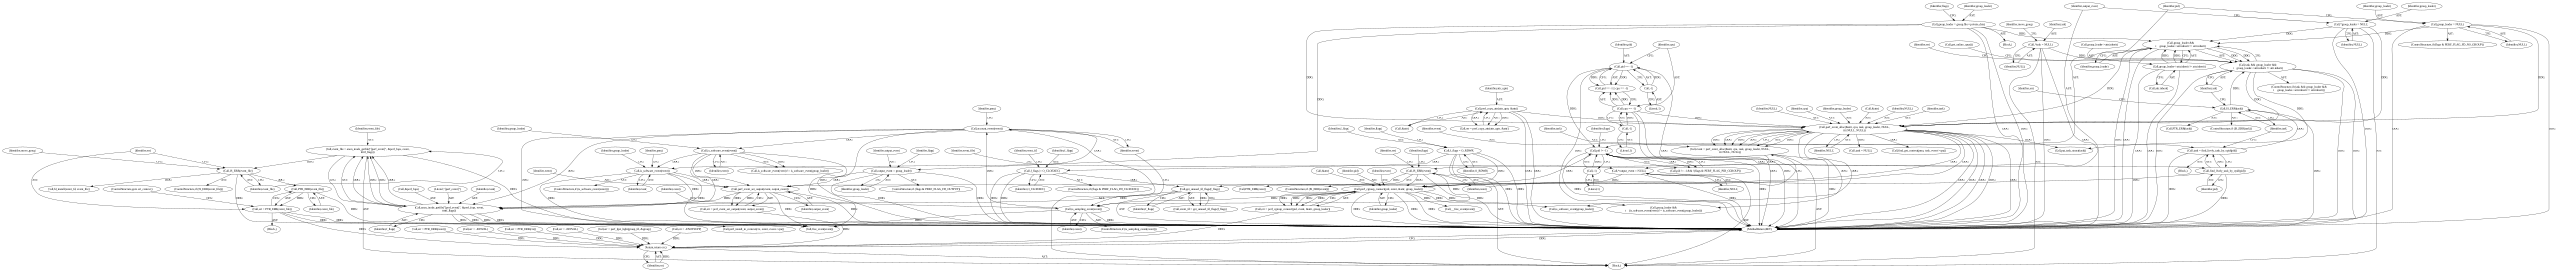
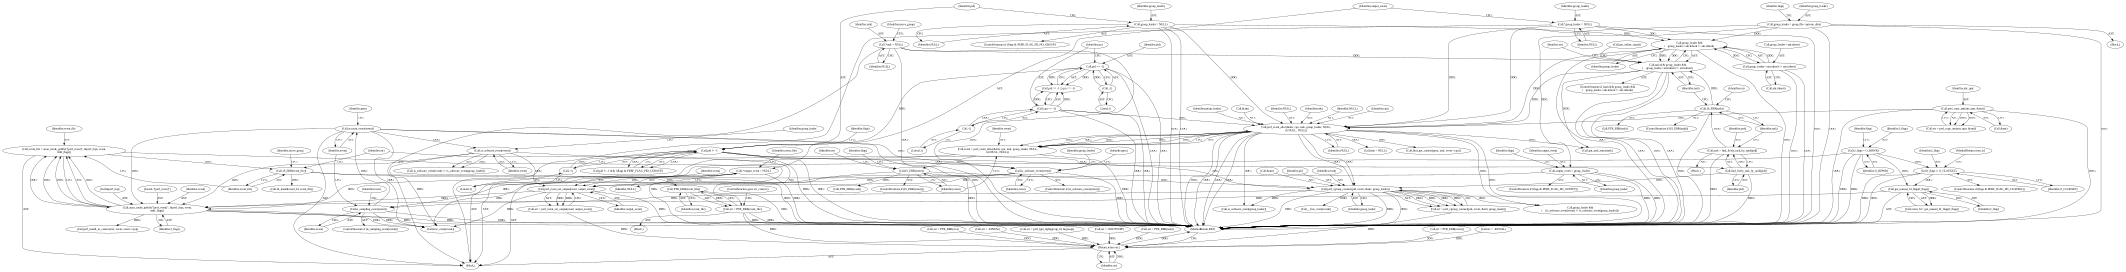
node "(Identifier,event_fd)": label "(Identifier,event_fd)" -> "(MethodReturn,event_fd)"
node "(ControlStructure,if (IS_ERR(event_file)))": removed
node "(Call,err = PTR_ERR(task))": added
